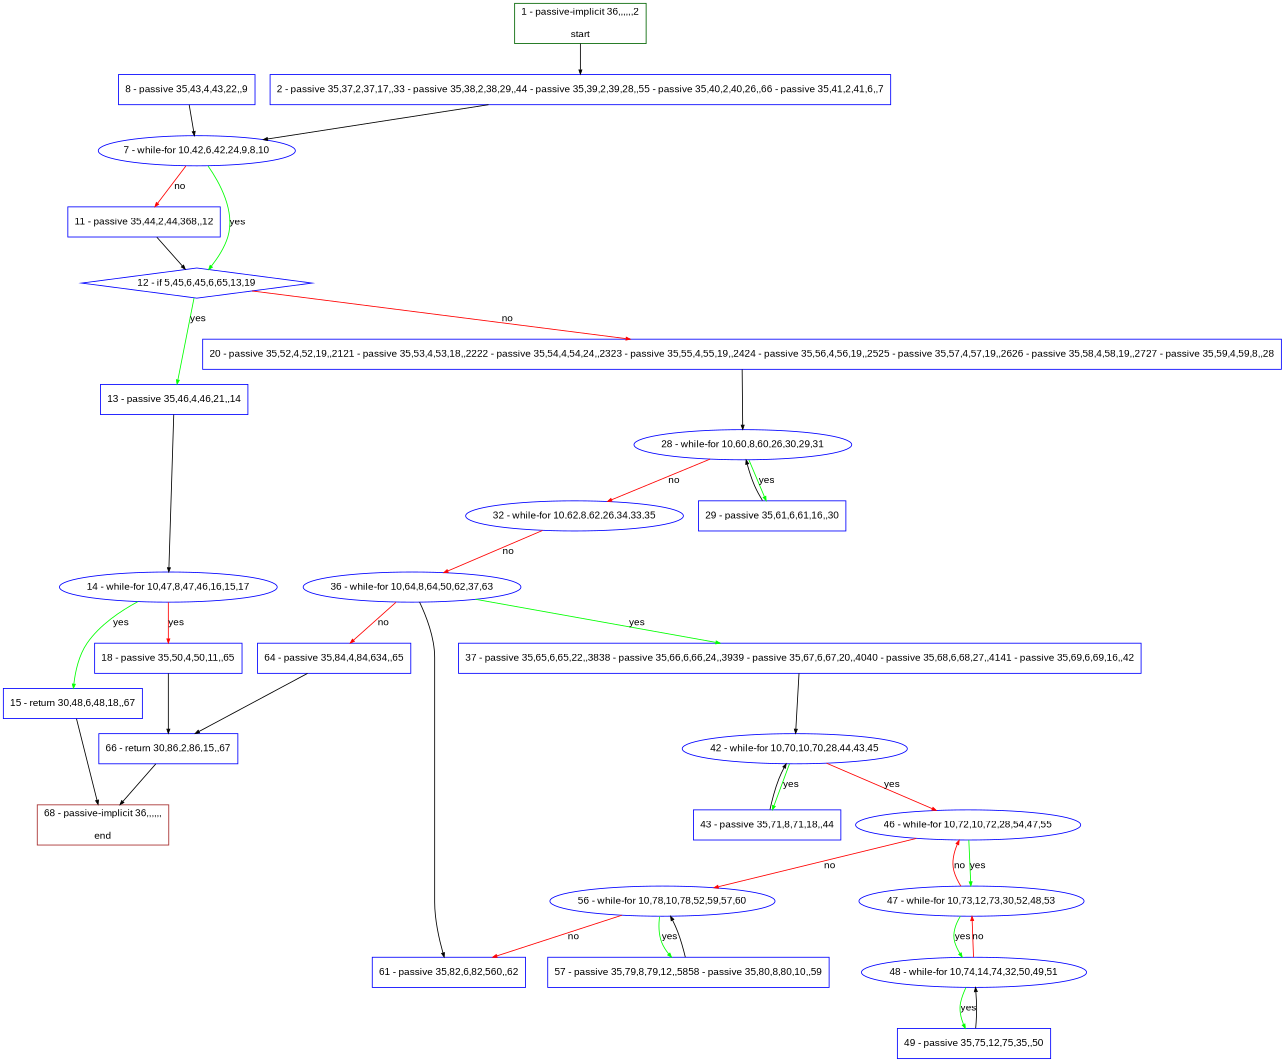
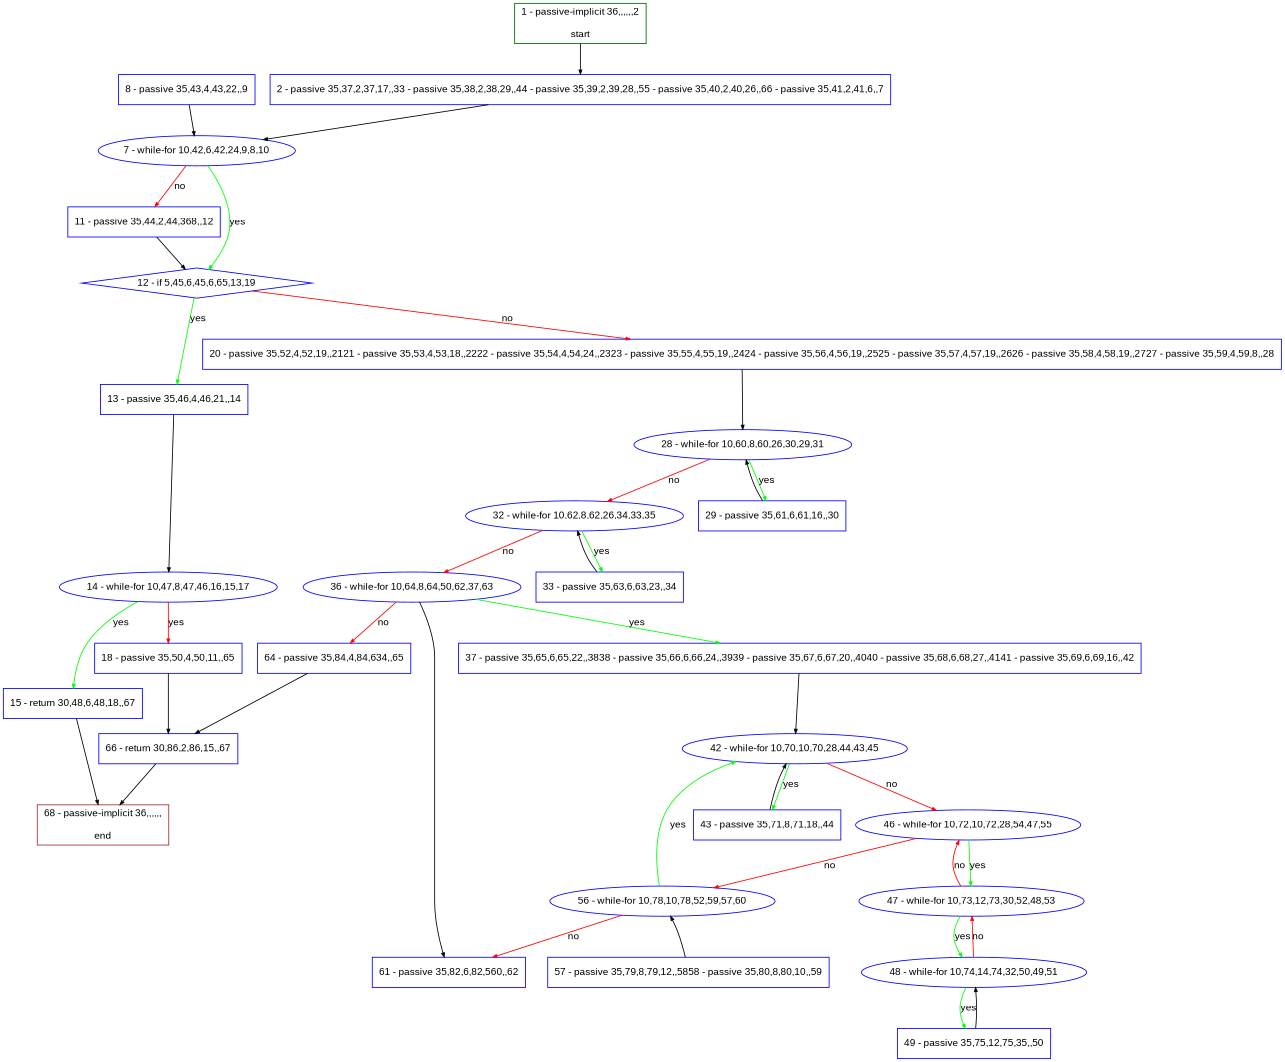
node "33 - passive 35,63,6,63,23,,34": added
edge "42 - while-for 10,70,10,70,28,44,43,45" -> "46 - while-for 10,72,10,72,28,54,47,55": label "yes" -> "no"
edge "56 - while-for 10,78,10,78,52,59,57,60" -> "57 - passive 35,79,8,79,12,,5858 - passive 35,80,8,80,10,,59": now "56 - while-for 10,78,10,78,52,59,57,60" -> "42 - while-for 10,70,10,70,28,44,43,45"
